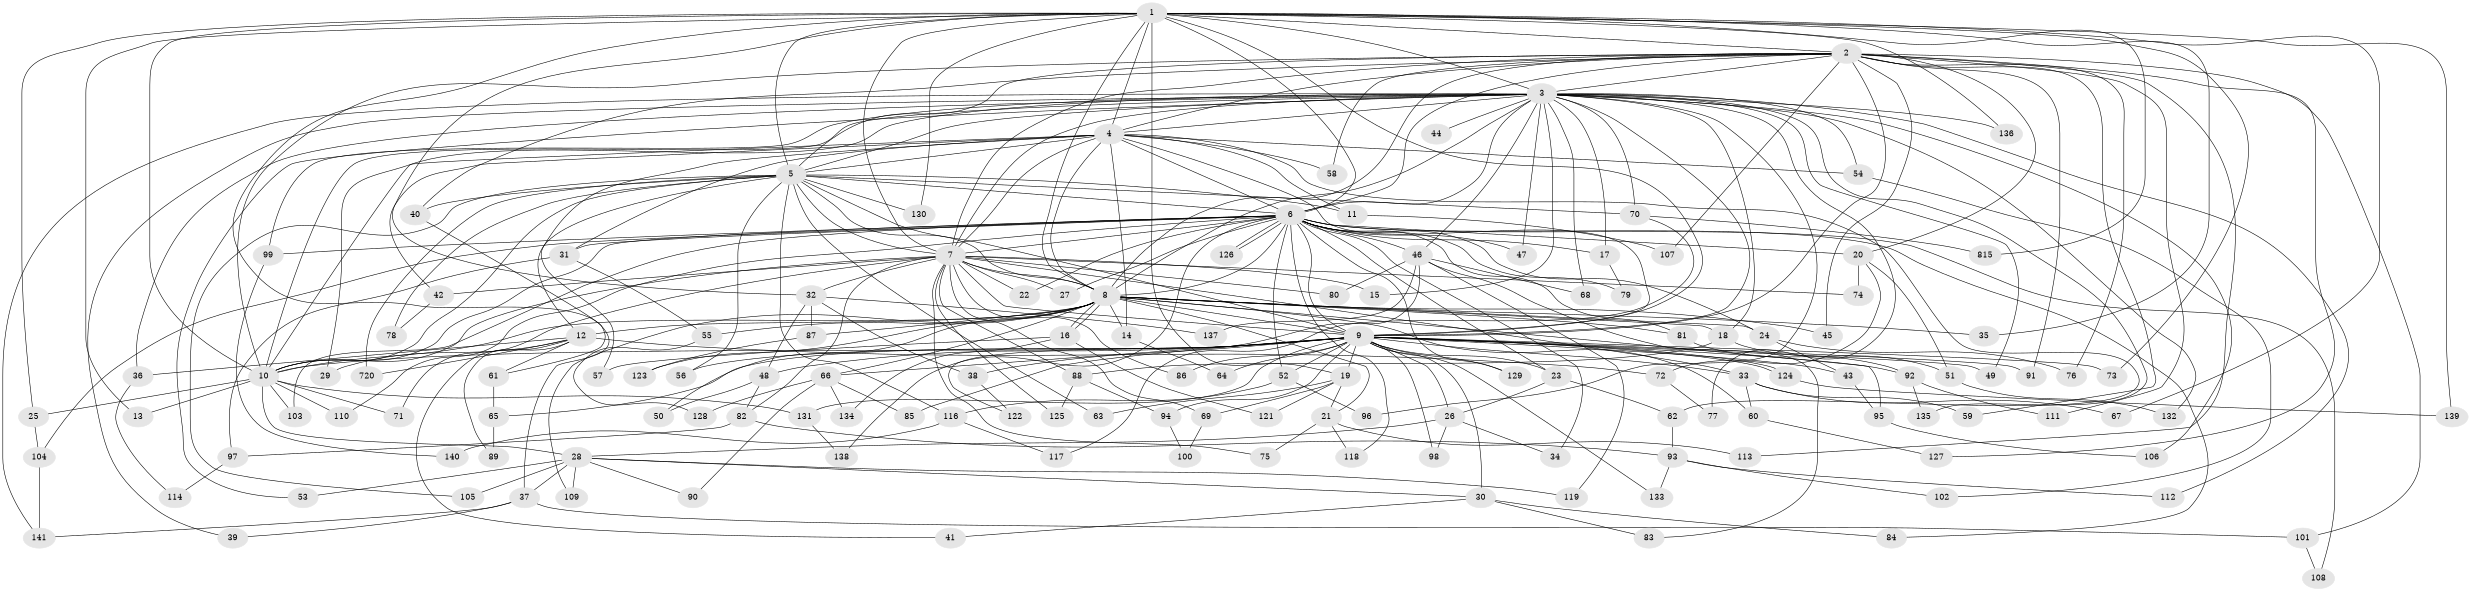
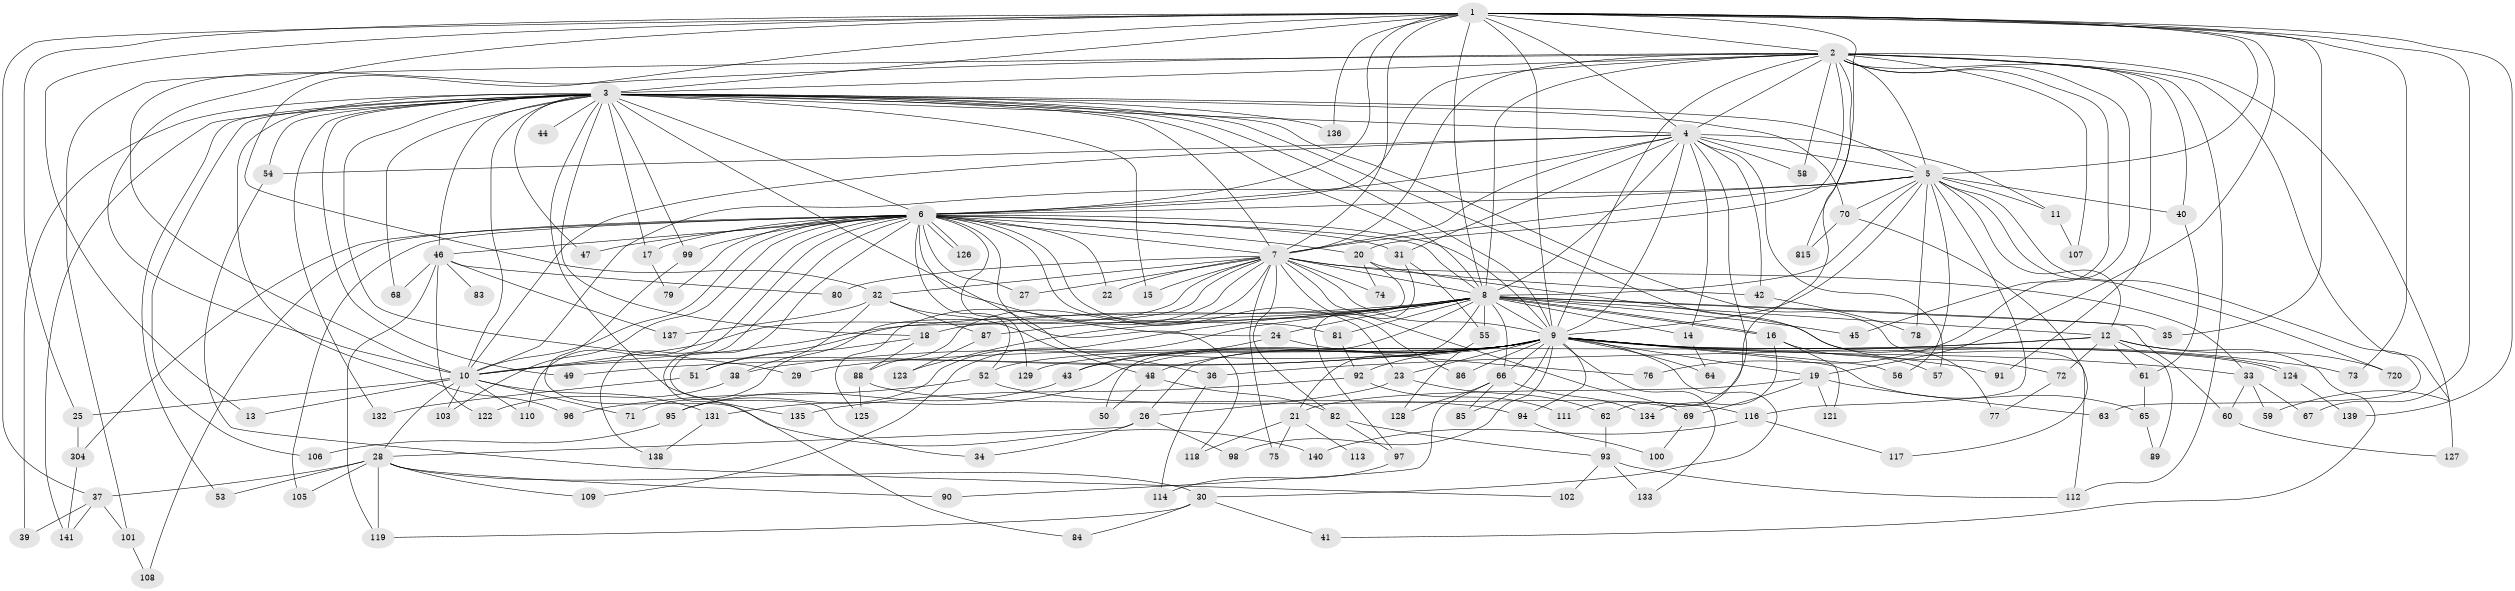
node "130": removed
edge "5" -- "105": now "6" -- "105"
edge "2" -- "113": now "2" -- "112"
node "104": label "104" -> "304"
edge "30" -- "83": now "30" -- "119"
